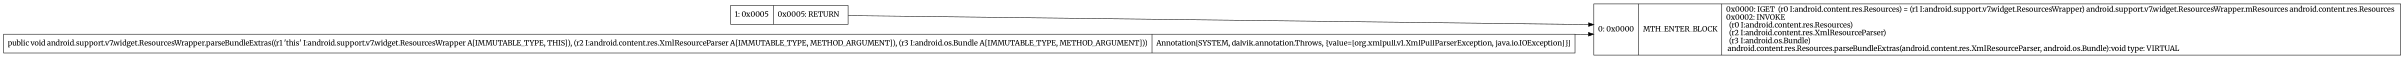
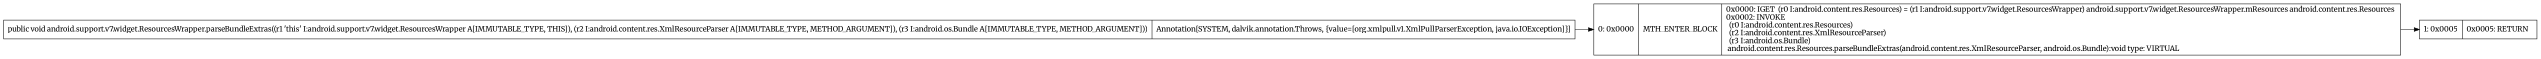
edge "1: 0x0005" -> "0: 0x0000": reversed
